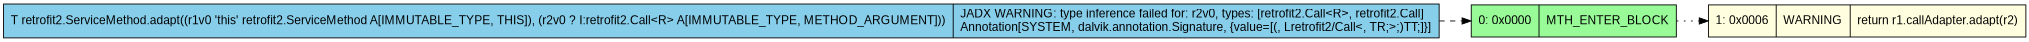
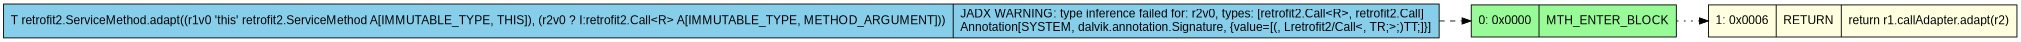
node "1: 0x0006": text "WARNING" -> "RETURN"
